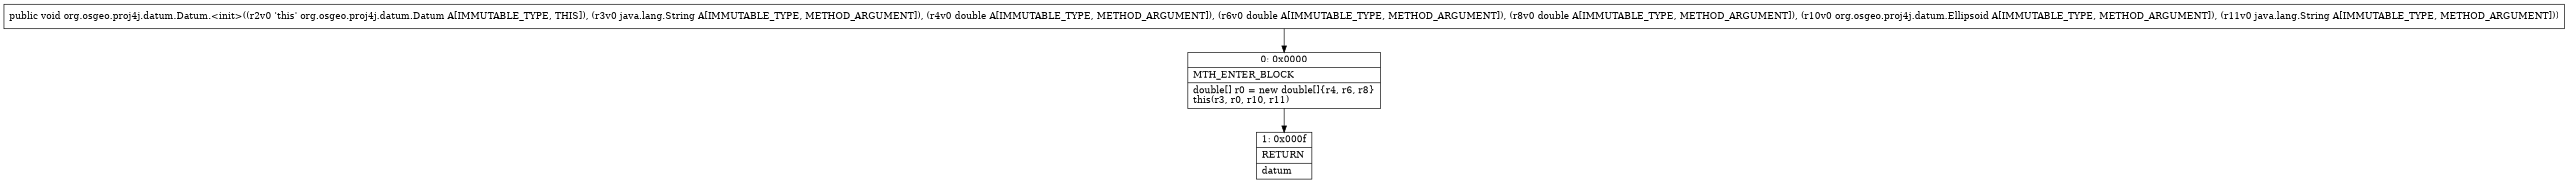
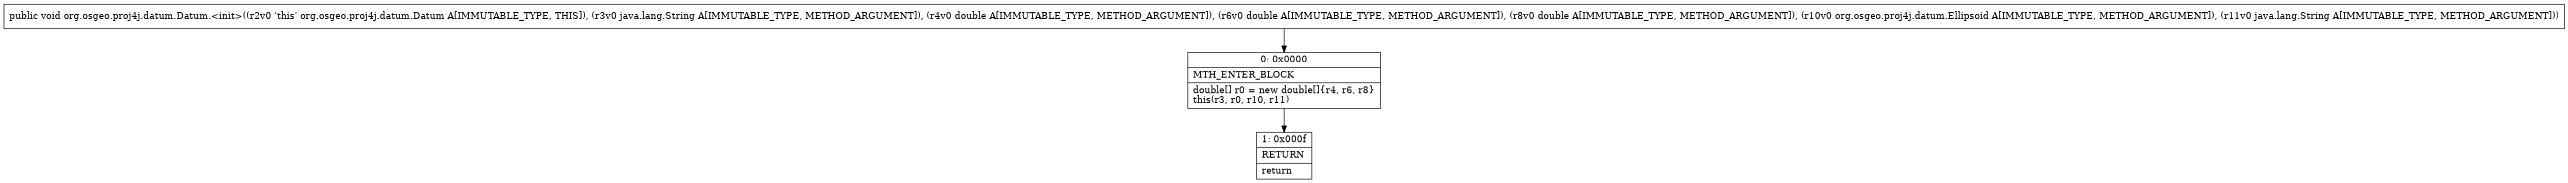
node "1: 0x000f": text "datum" -> "return"
